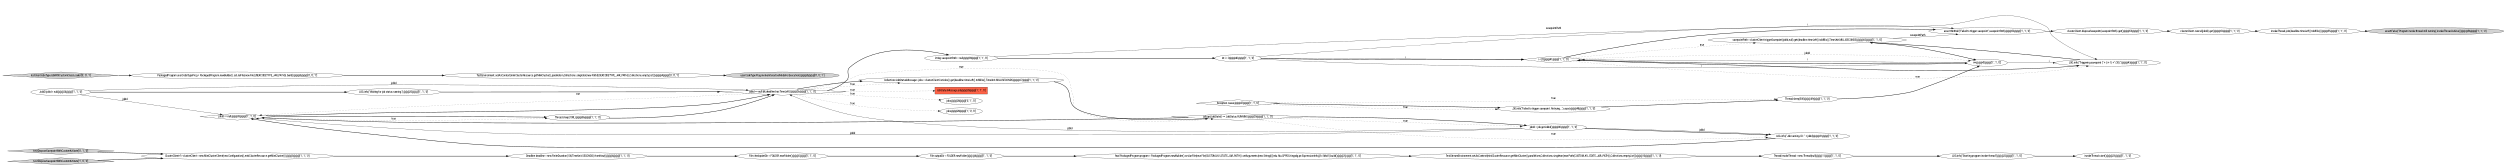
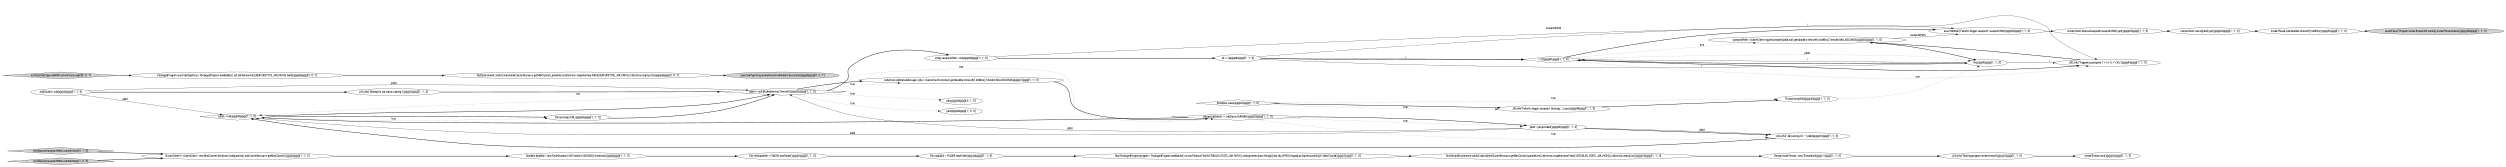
node "JobStatusMessage job@@@28@@@['1', '1', '0']": removed
edge "Thread.sleep(500)@@@49@@@['1', '1', '0']" -> "i++@@@42@@@['1', '1', '0']": style bold -> dotted
